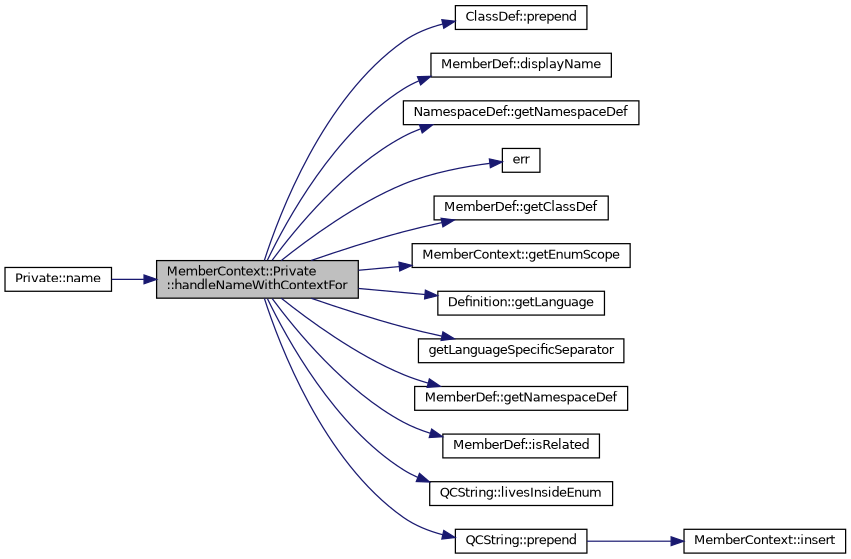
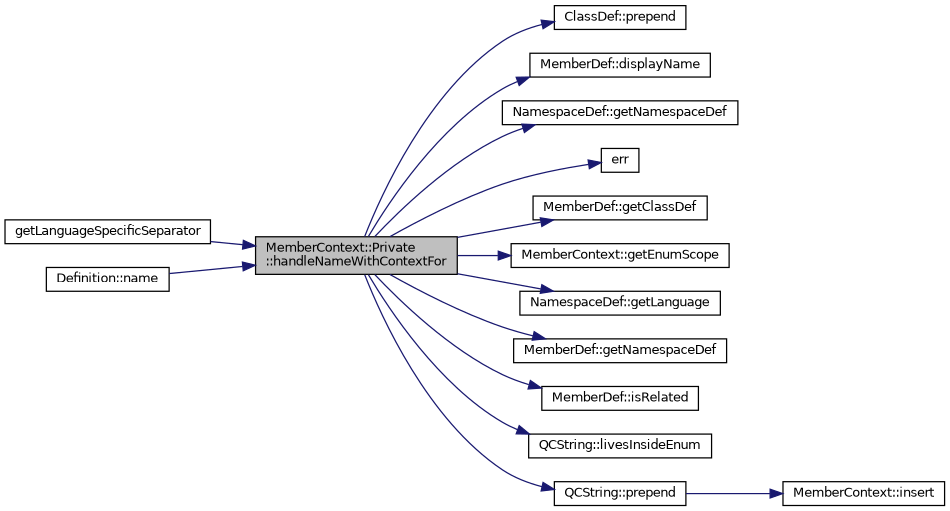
node "Private::name": label "Private::name" -> "Definition::name"
node "Definition::getLanguage": label "Definition::getLanguage" -> "NamespaceDef::getLanguage"
edge "MemberContext::Private ::handleNameWithContextFor" -> "getLanguageSpecificSeparator": reversed
